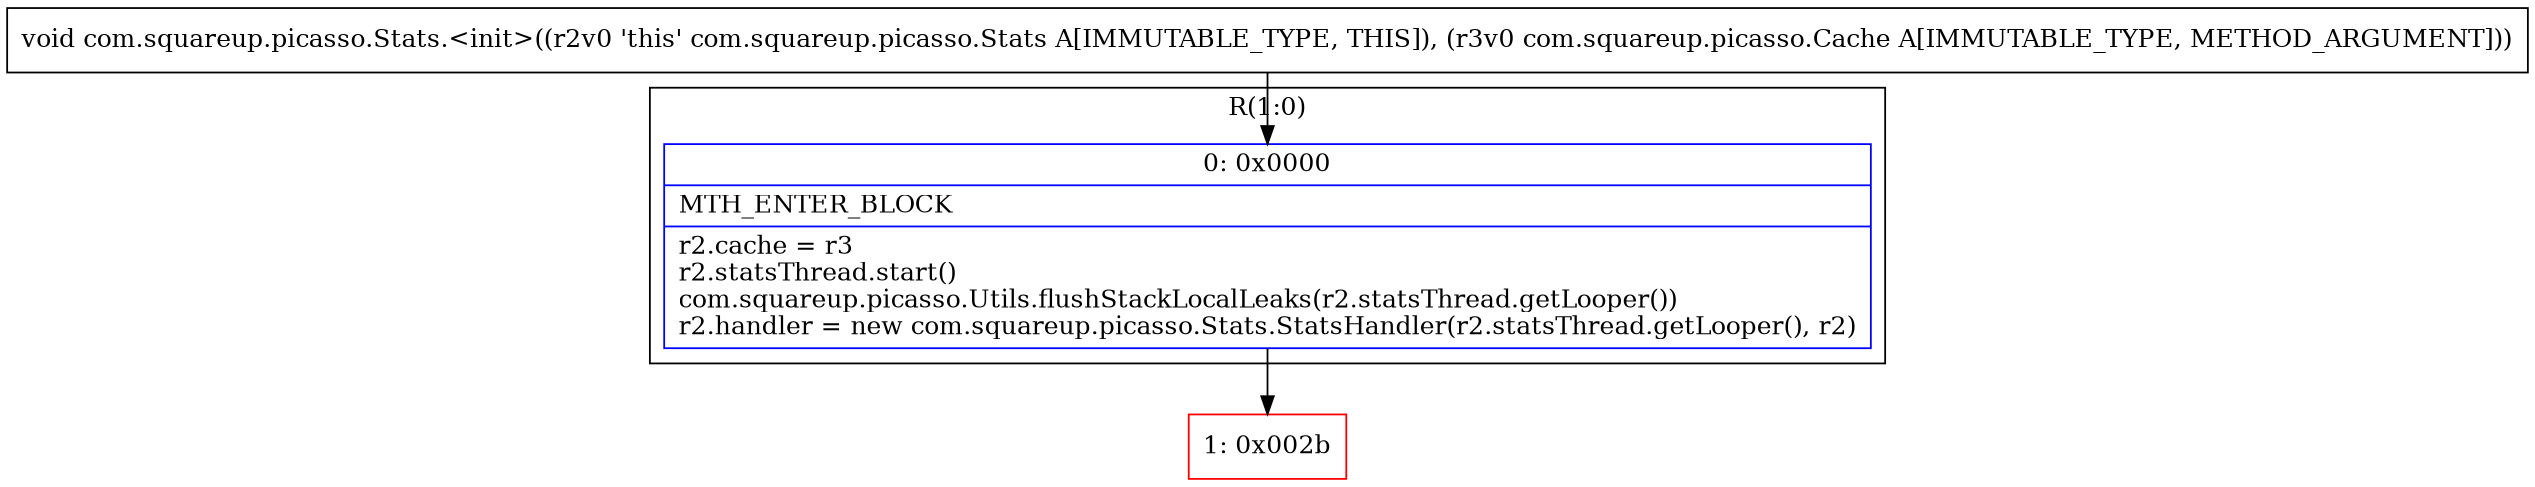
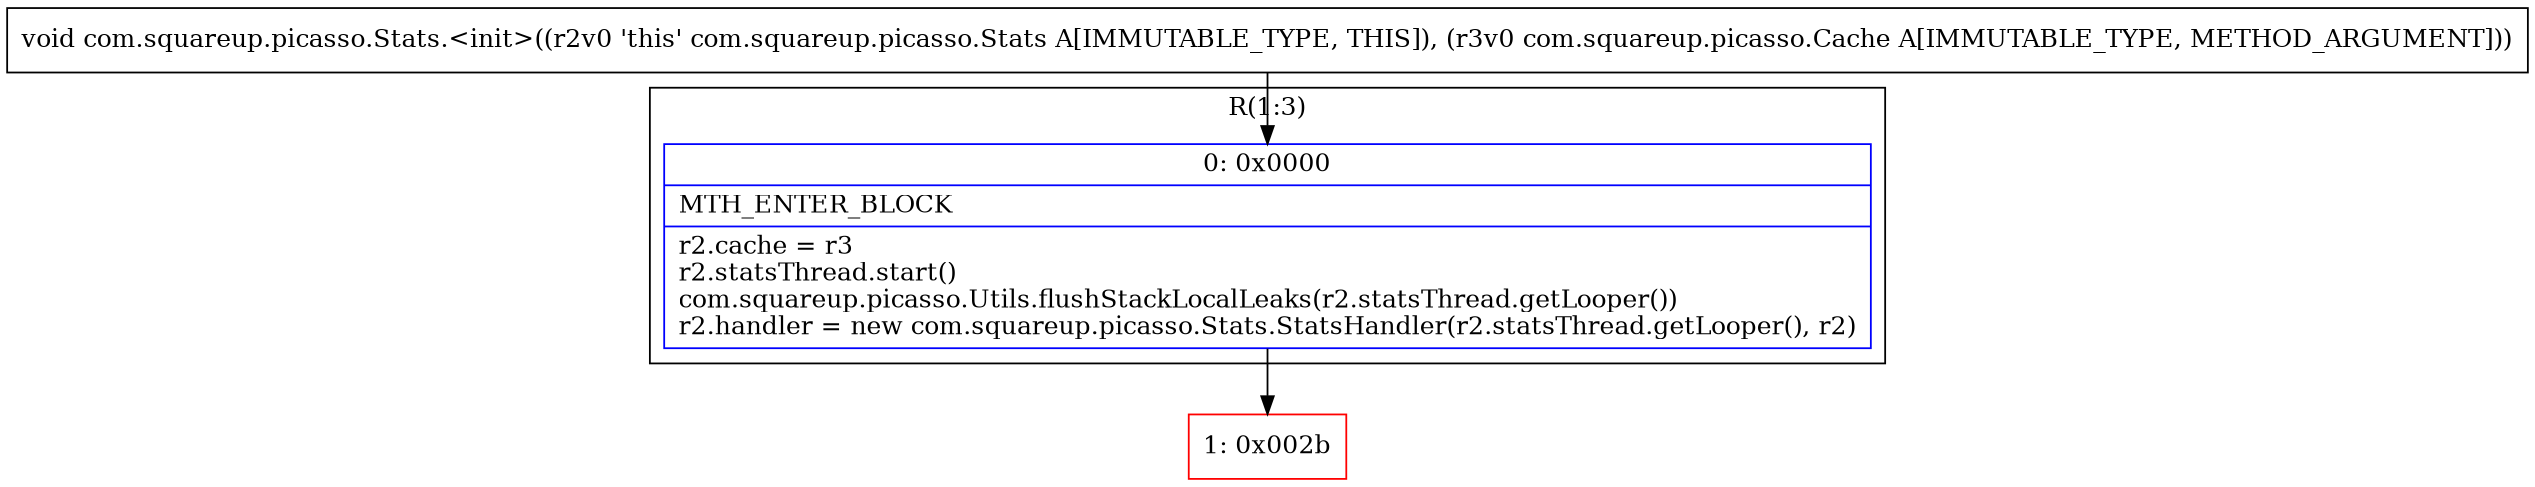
cluster "R(1:0)": label "R(1:0)" -> "R(1:3)"
